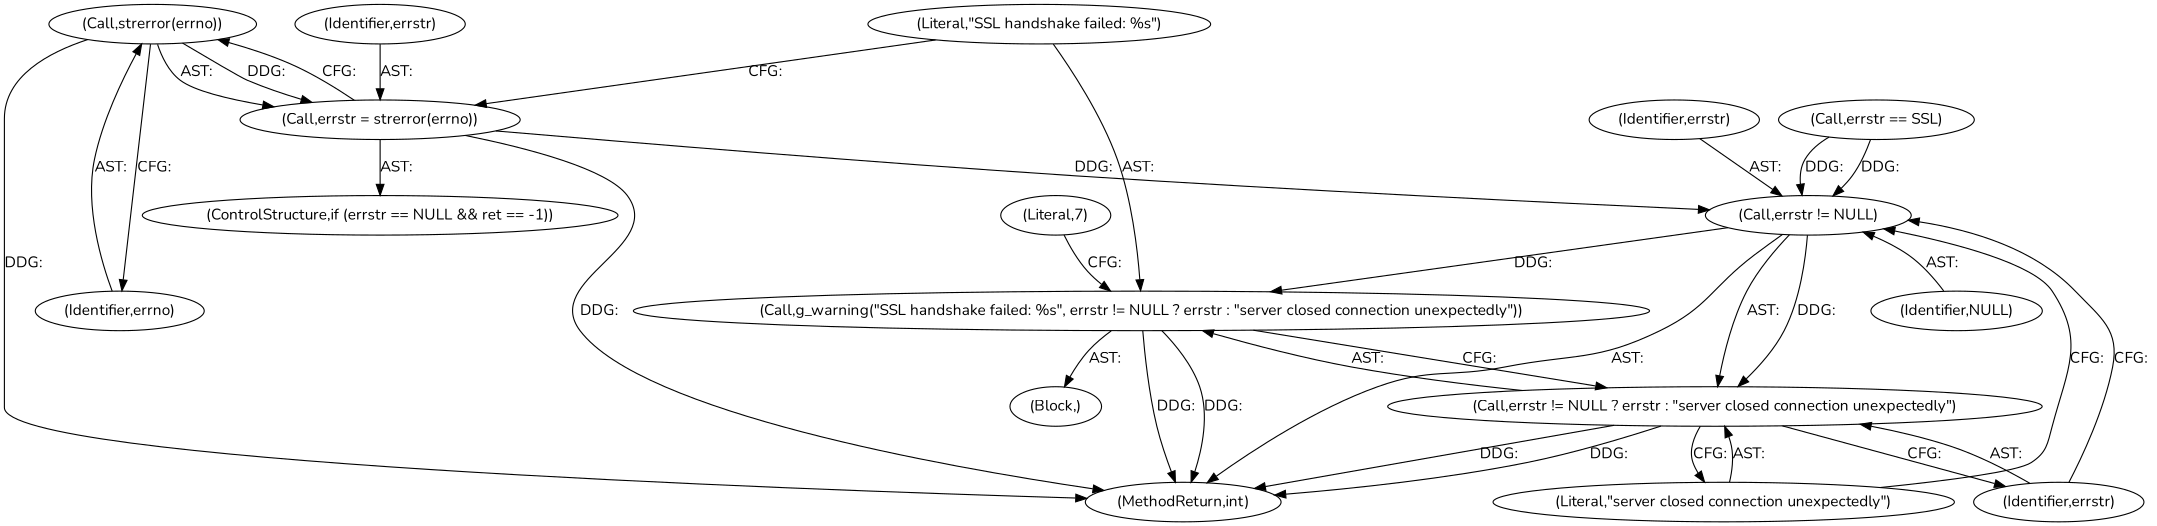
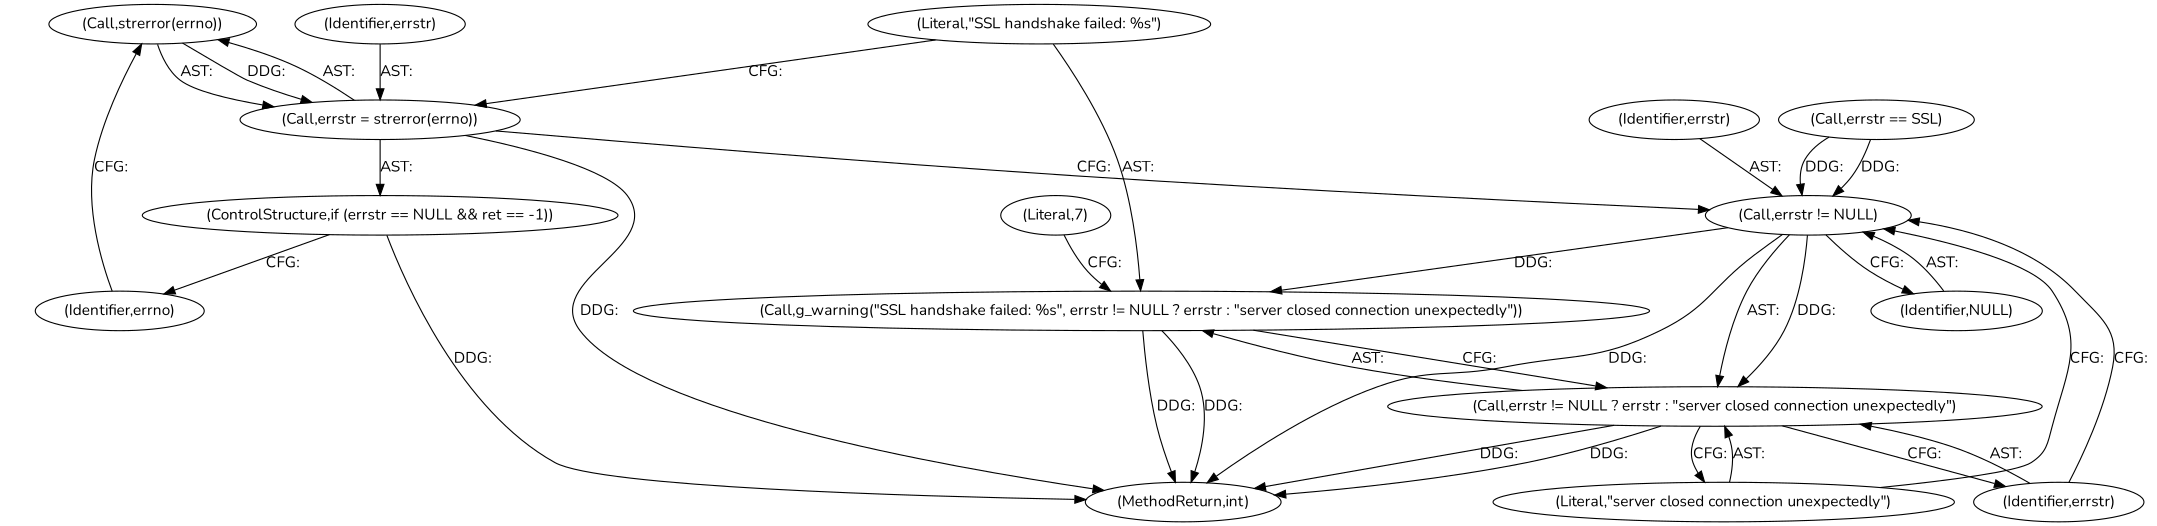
edge "(Call,errstr = strerror(errno))" -> "(Call,strerror(errno))": label "CFG: " -> "AST: "
edge "(Call,strerror(errno))" -> "(Identifier,errno)": now "(ControlStructure,if (errstr == NULL && ret == -1))" -> "(Identifier,errno)"
edge "(Identifier,errno)" -> "(Call,strerror(errno))": label "AST: " -> "CFG: "
edge "(Call,errstr = strerror(errno))" -> "(Call,errstr != NULL)": label "DDG: " -> "CFG: "
edge "(Call,errstr != NULL)" -> "(Identifier,NULL)": added, label "CFG:"
edge "(Call,errstr != NULL)" -> "(MethodReturn,int)": label "AST: " -> "DDG: "
node "(Block,)": removed
edge "(Call,strerror(errno))" -> "(MethodReturn,int)": now "(ControlStructure,if (errstr == NULL && ret == -1))" -> "(MethodReturn,int)"
